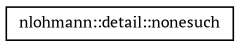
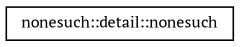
node "nlohmann::detail::nonesuch": label "nlohmann::detail::nonesuch" -> "nonesuch::detail::nonesuch"
